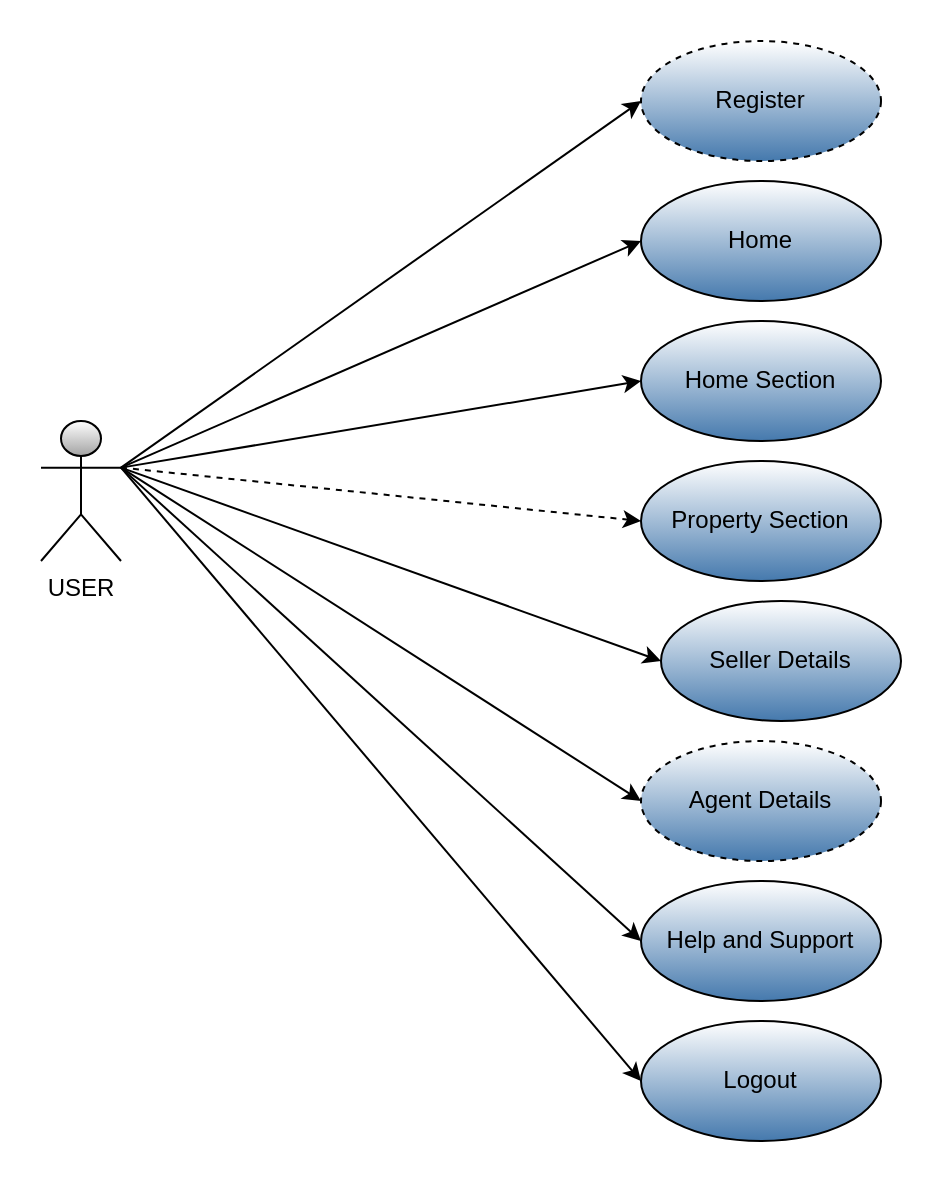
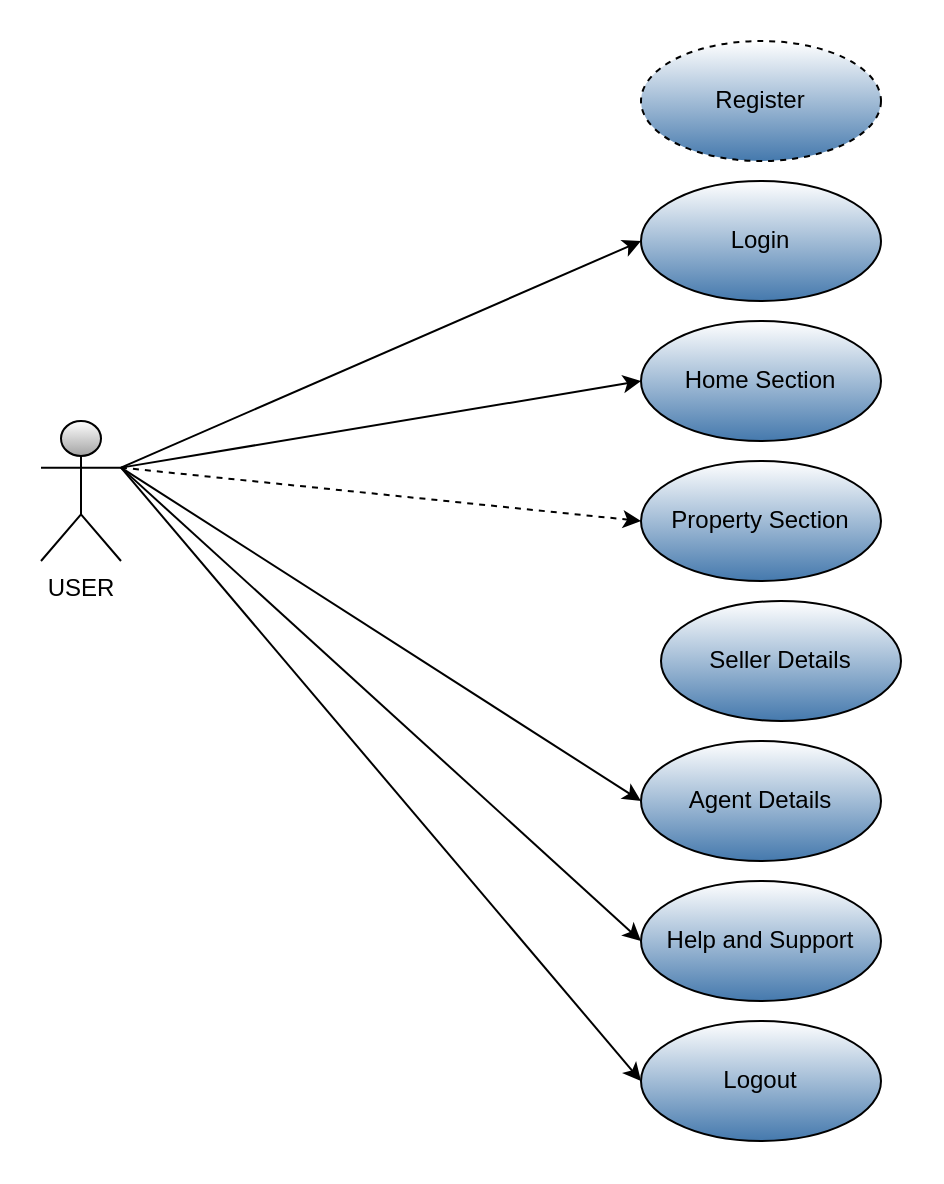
node "Home": label "Home" -> "Login"
edge "USER" -> "Register": removed
edge "USER" -> "Seller Details": removed
node "Agent Details": style dashed -> solid
